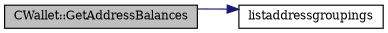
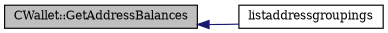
edge "CWallet::GetAddressBalances" -> "listaddressgroupings": reversed
